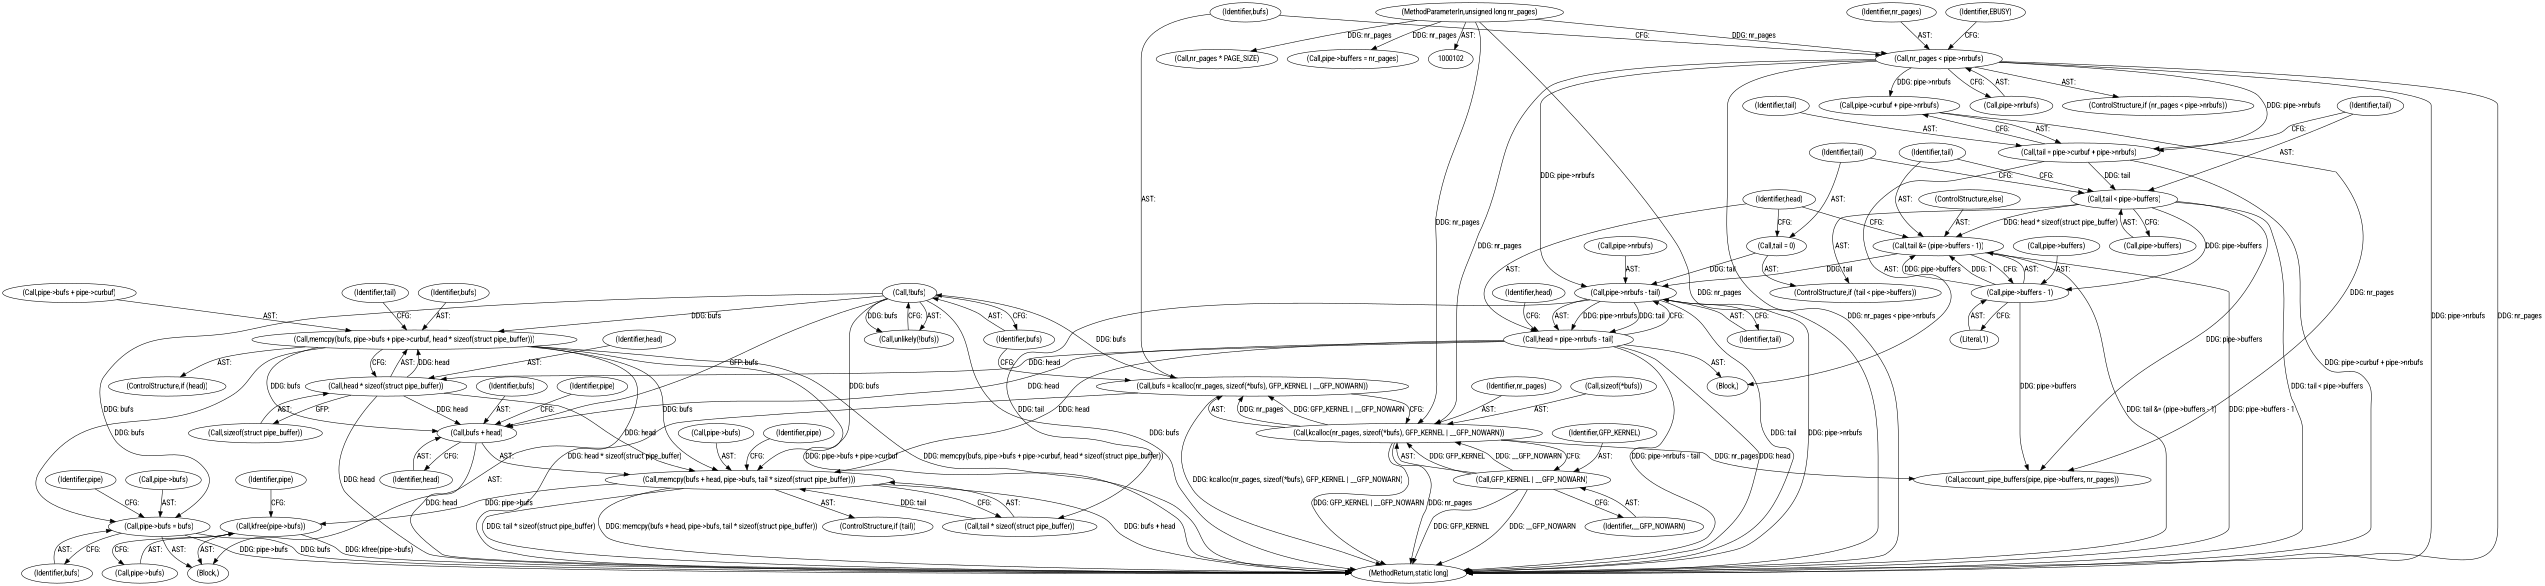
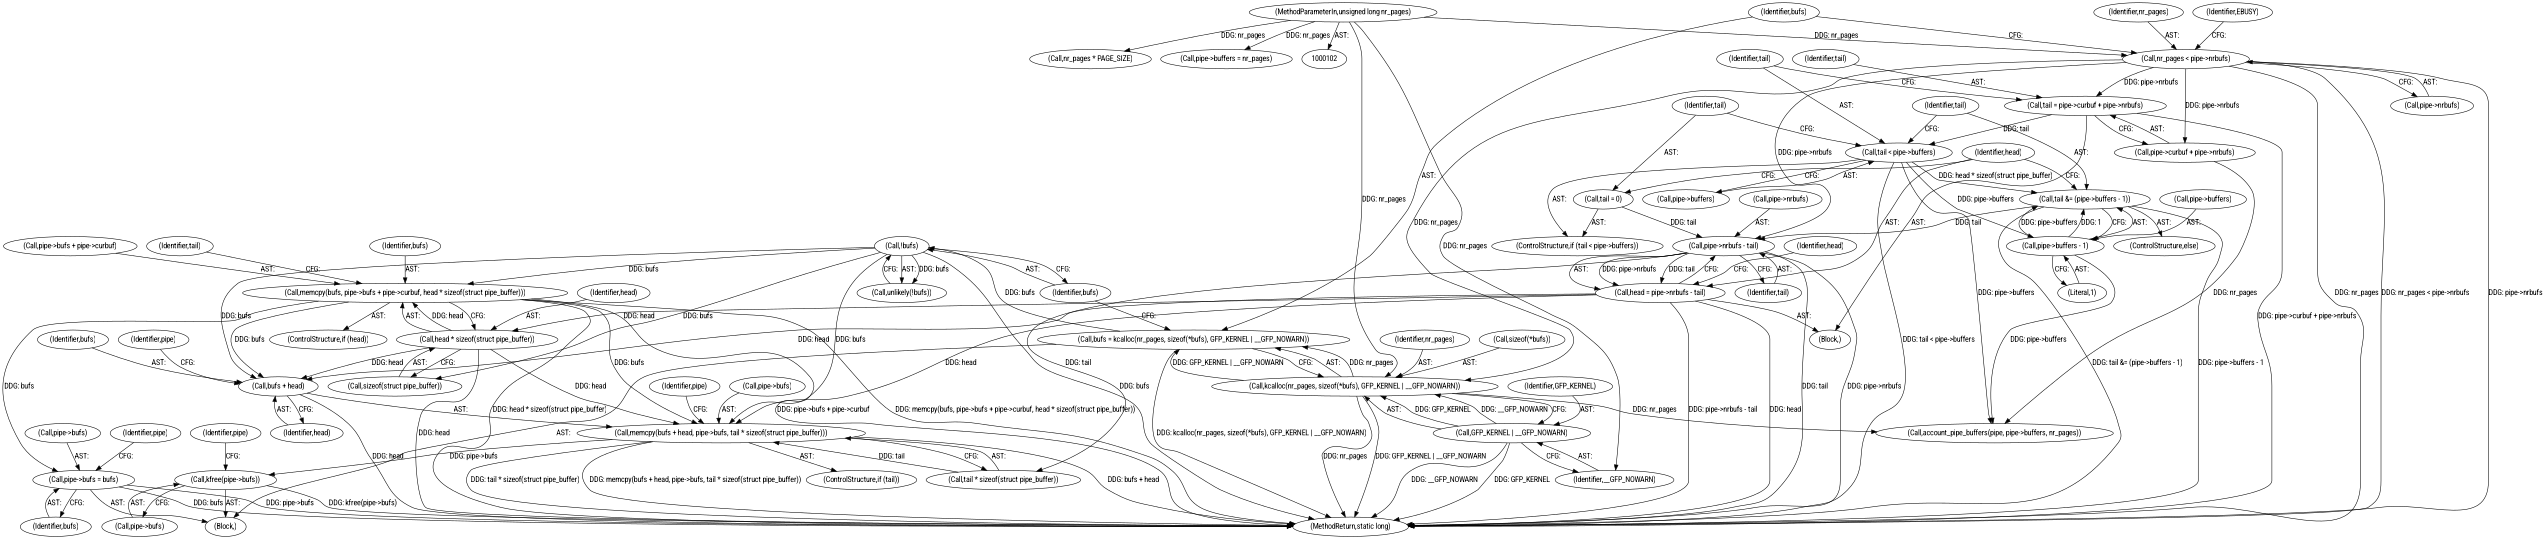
node "(ControlStructure,if (nr_pages < pipe->nrbufs))": removed
edge "(ControlStructure,else)" -> "(Call,tail &= (pipe->buffers - 1))": reversed
edge "(Call,!bufs)" -> "(Call,pipe->bufs = bufs)": now "(Call,!bufs)" -> "(Call,sizeof(struct pipe_buffer))"
edge "(Call,!bufs)" -> "(Call,bufs + head)": label "GFP: bufs" -> "DDG: bufs"
edge "(MethodParameterIn,unsigned long nr_pages)" -> "(MethodReturn,static long)": now "(MethodParameterIn,unsigned long nr_pages)" -> "(Identifier,__GFP_NOWARN)"
edge "(Call,head * sizeof(struct pipe_buffer))" -> "(Call,sizeof(struct pipe_buffer))": label "GFP: " -> "CFG: "
